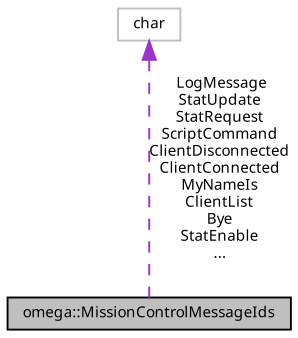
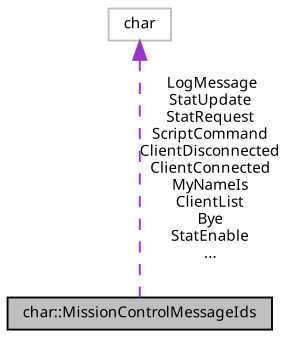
node "omega::MissionControlMessageIds": label "omega::MissionControlMessageIds" -> "char::MissionControlMessageIds"
